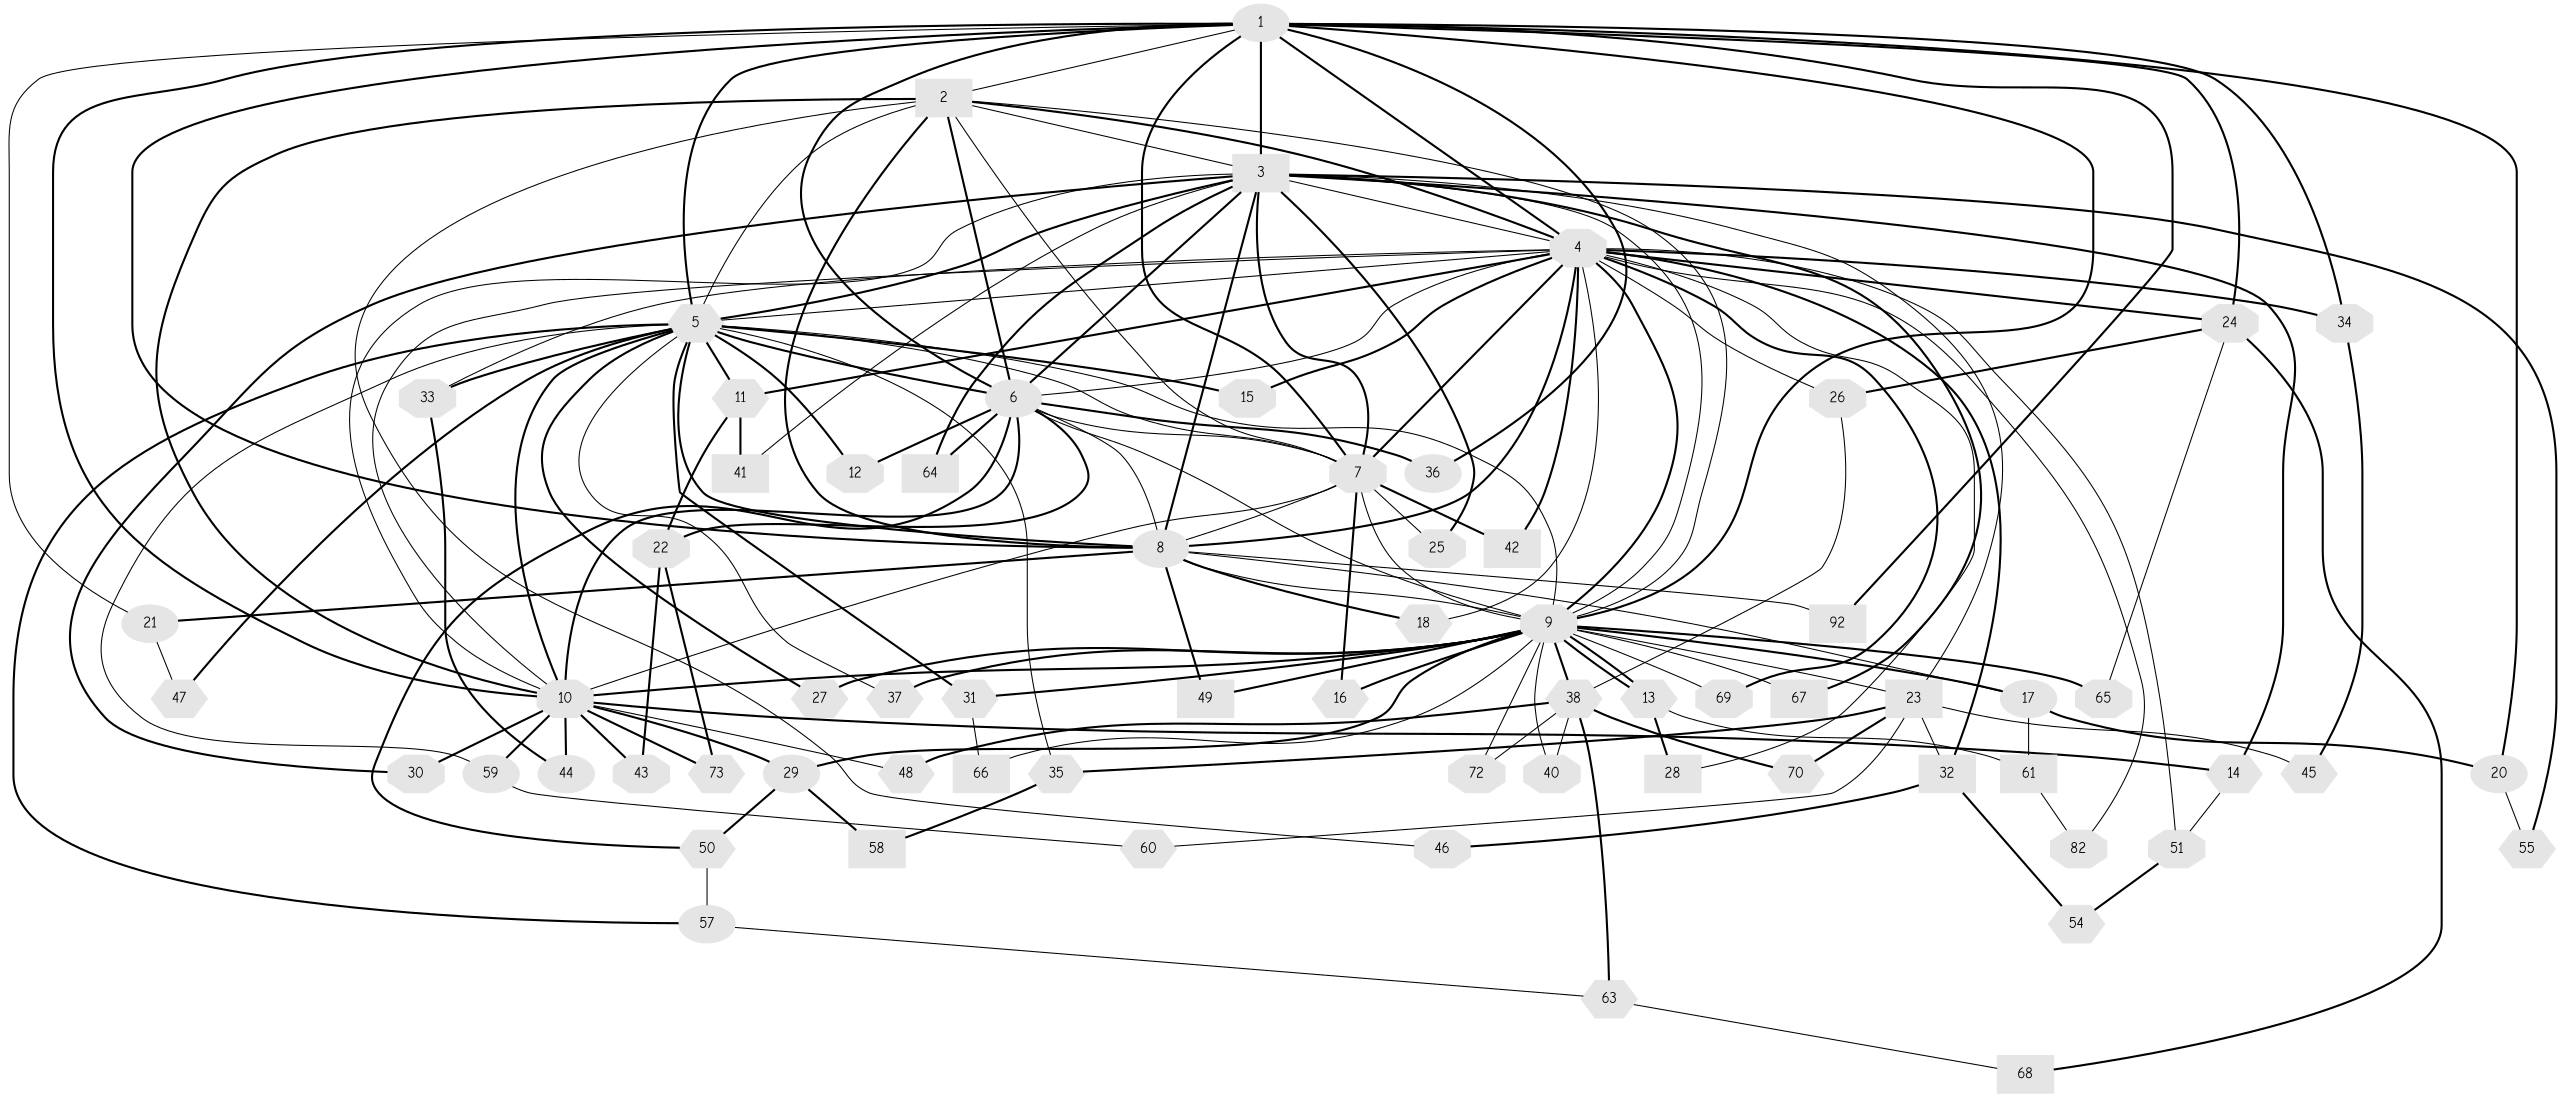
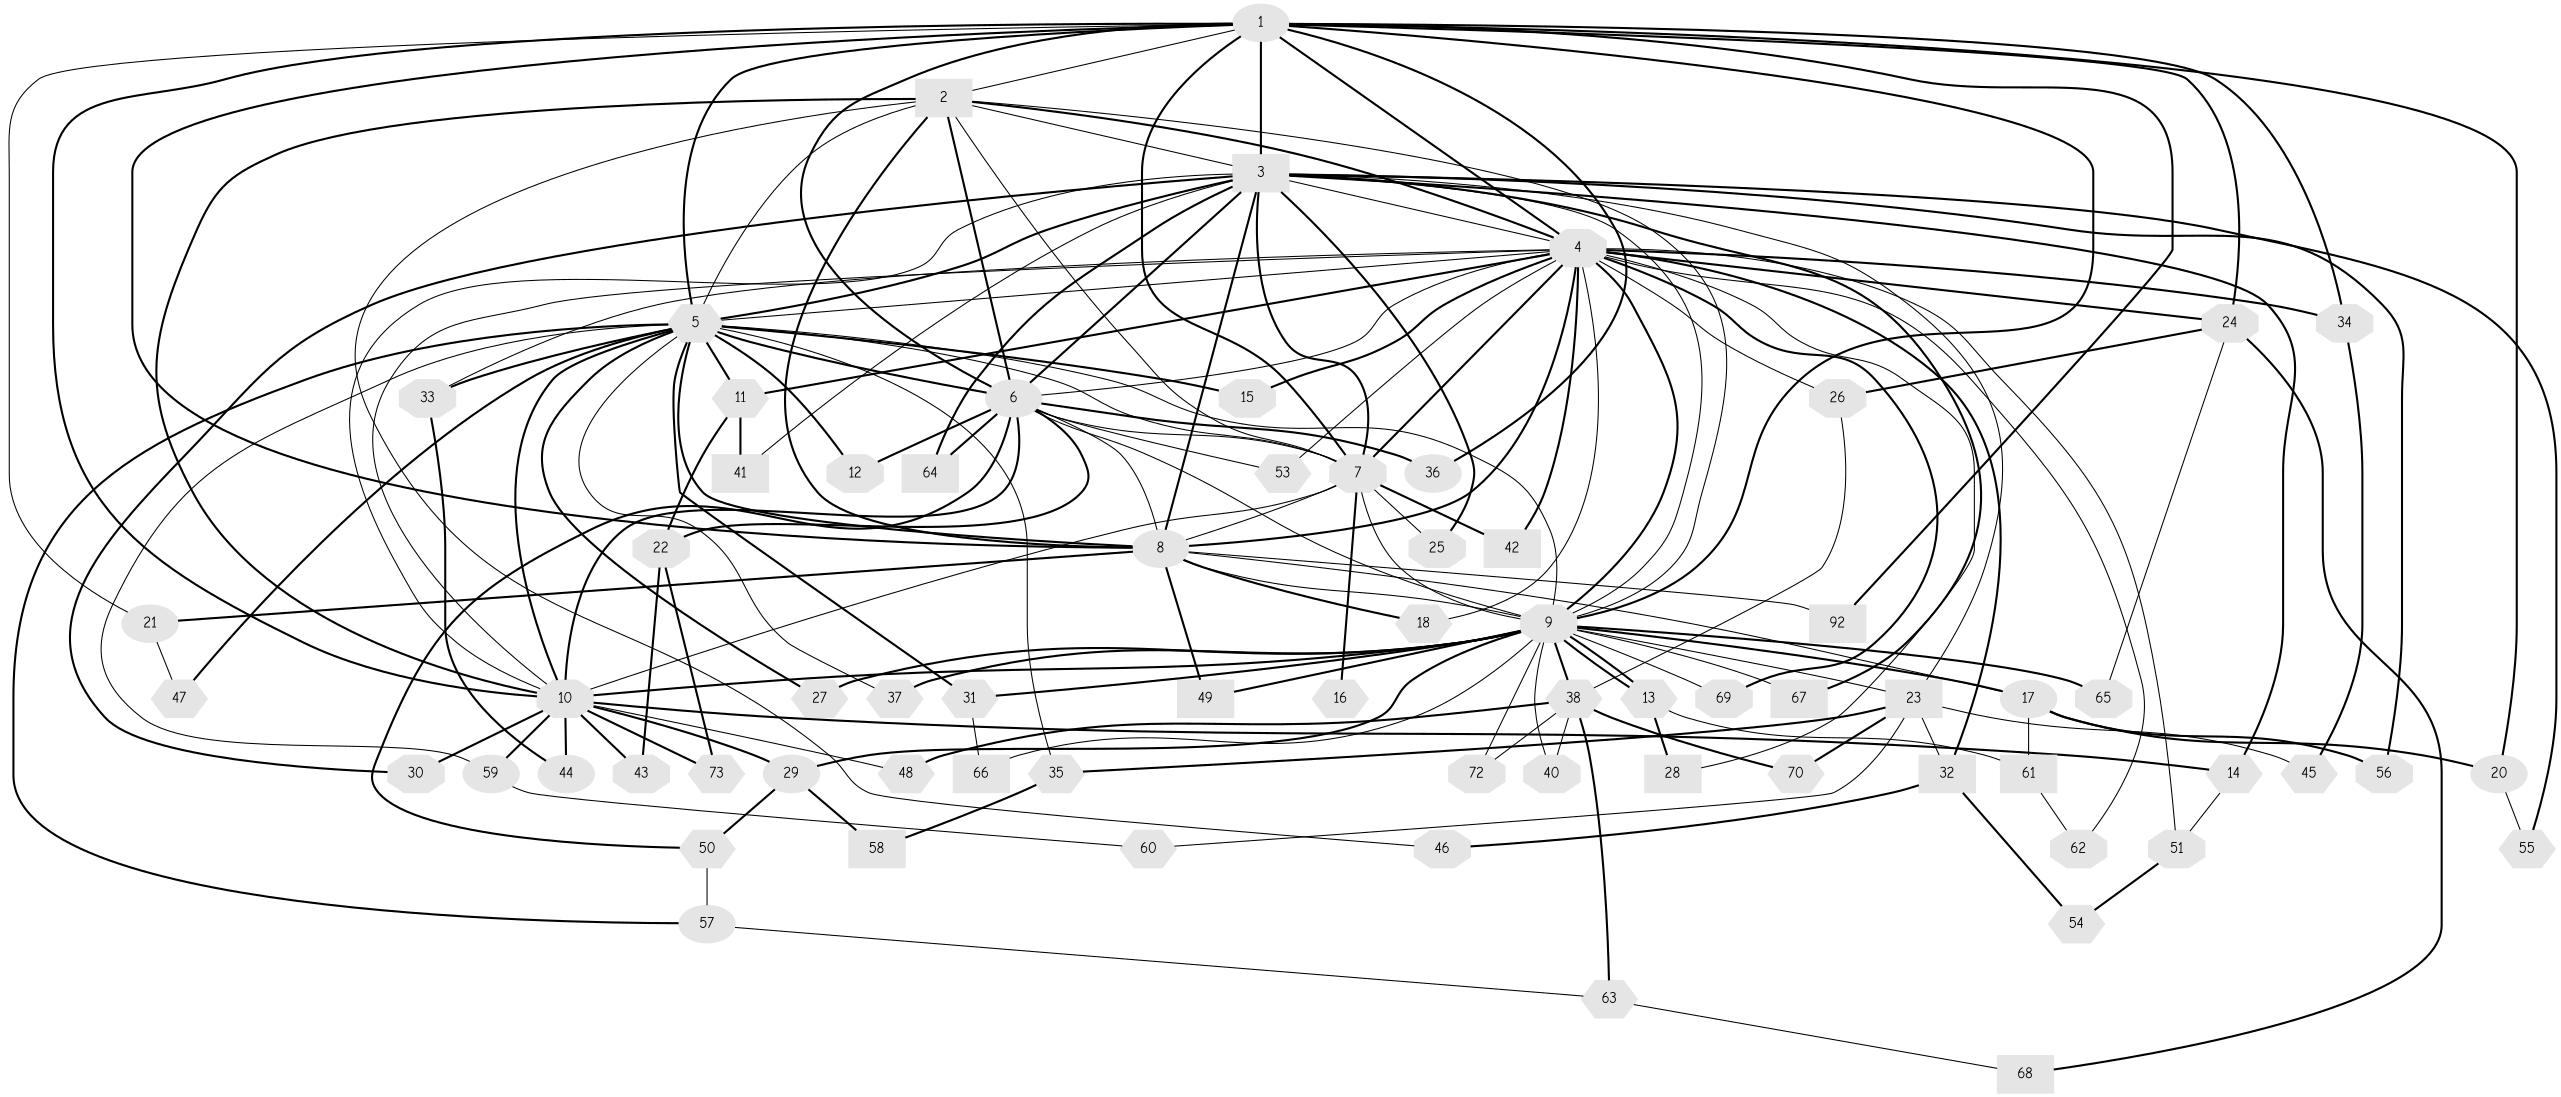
node "53": added
edge "9" -- "16": removed
node "56": added
node "82": label "82" -> "62"
